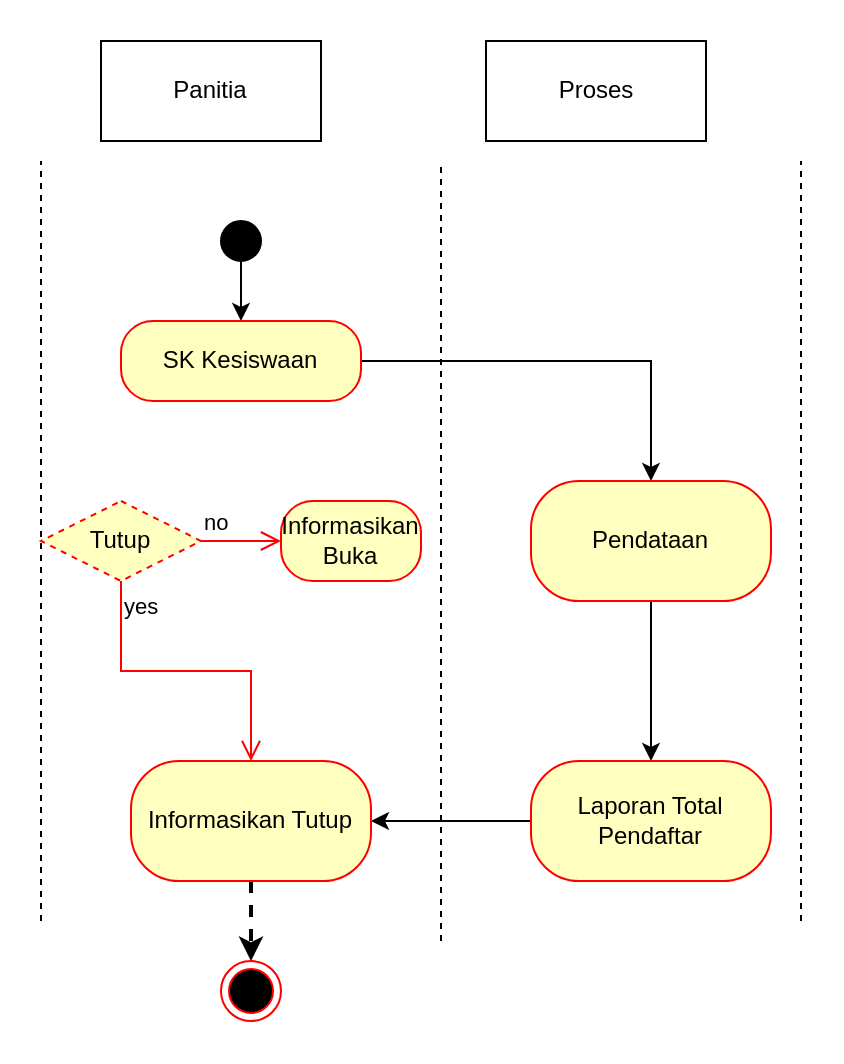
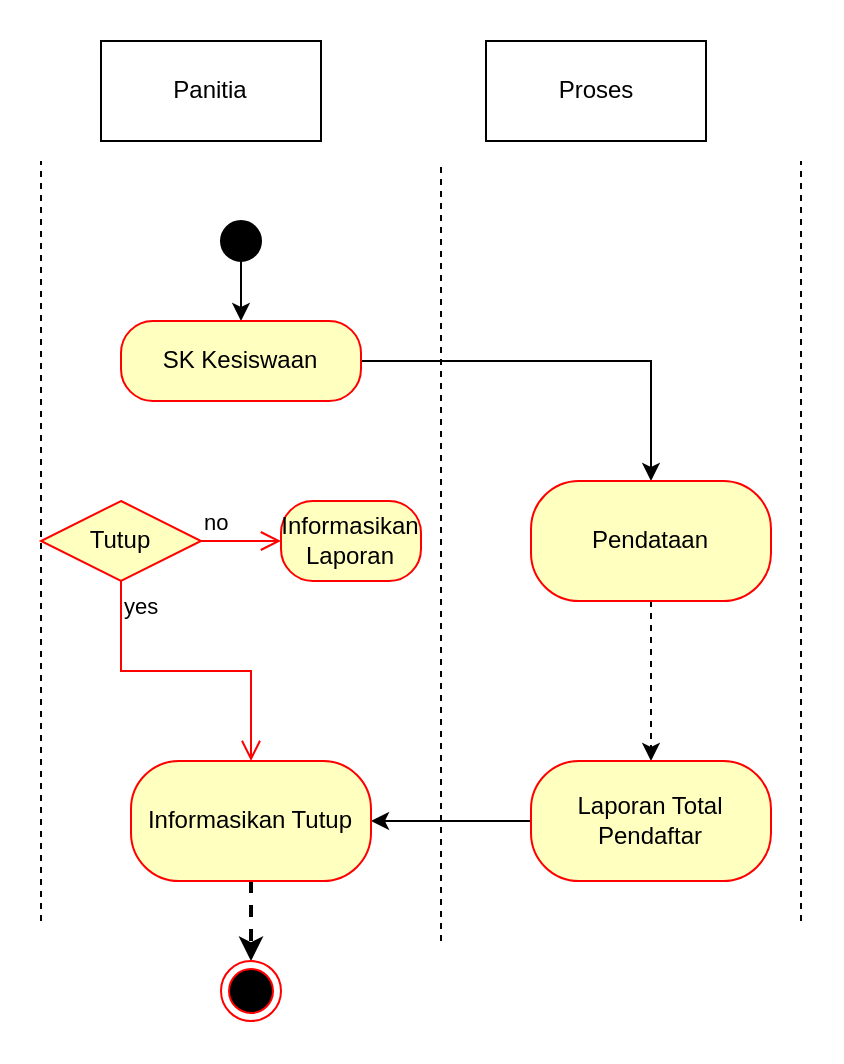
node "Tutup": style dashed -> solid
node "Informasikan Buka": label "Informasikan Buka" -> "Informasikan Laporan"
edge "Pendataan" -> "Laporan Total Pendaftar": style solid -> dashed
